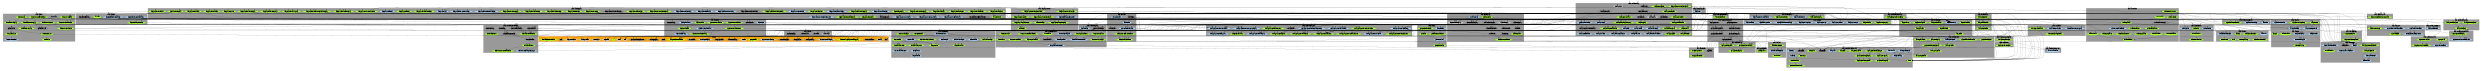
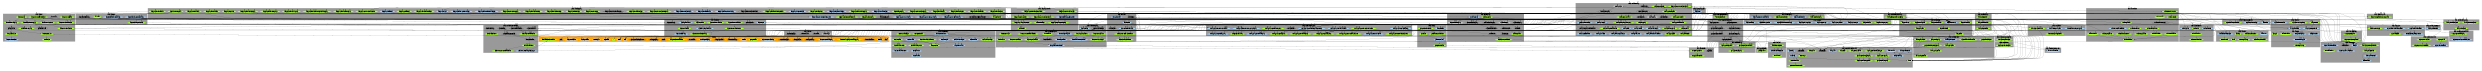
node "margin_Normalize": fillcolor GreenYellow -> LightBlue
node "hKey_Translate": label "hKey_Translate" -> "rect_Translate"
